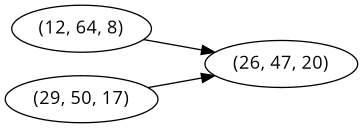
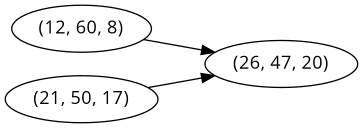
node "(12, 64, 8)": label "(12, 64, 8)" -> "(12, 60, 8)"
node "(29, 50, 17)": label "(29, 50, 17)" -> "(21, 50, 17)"
